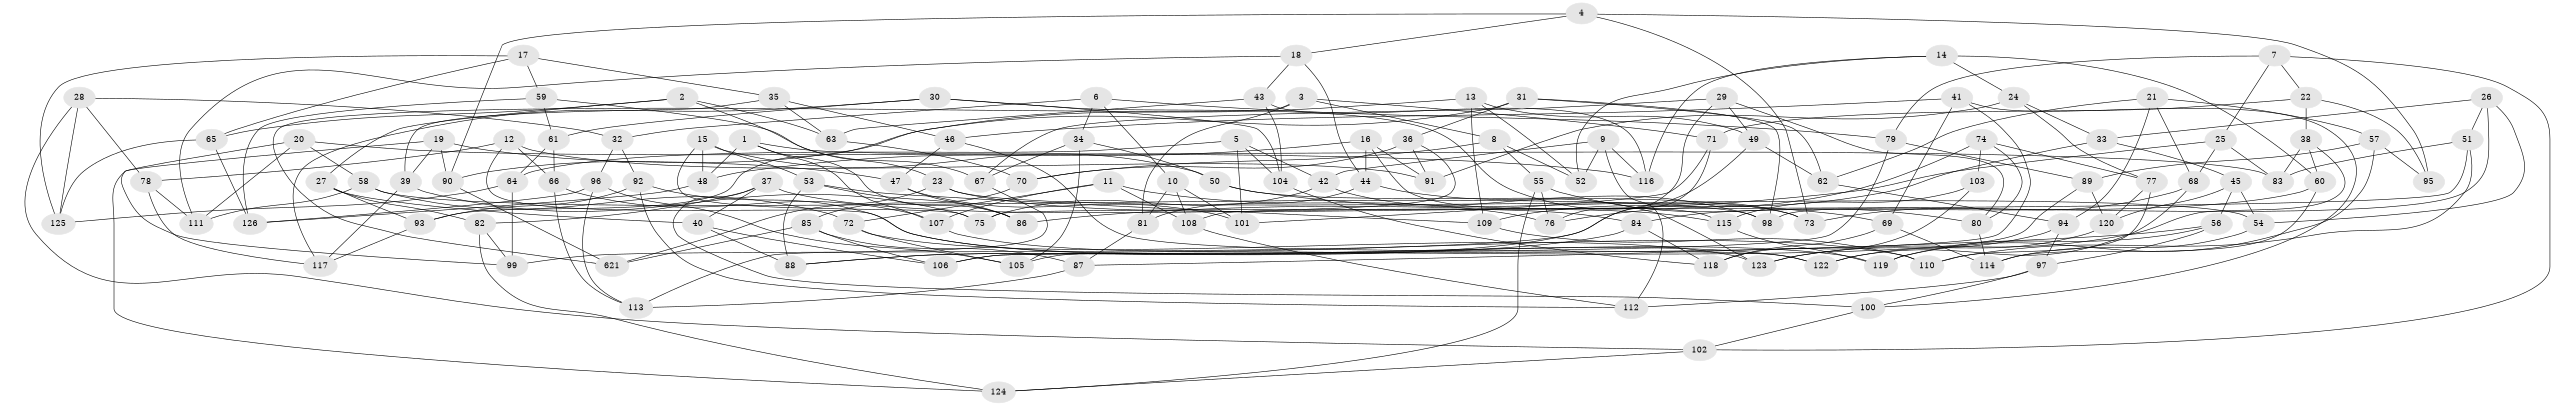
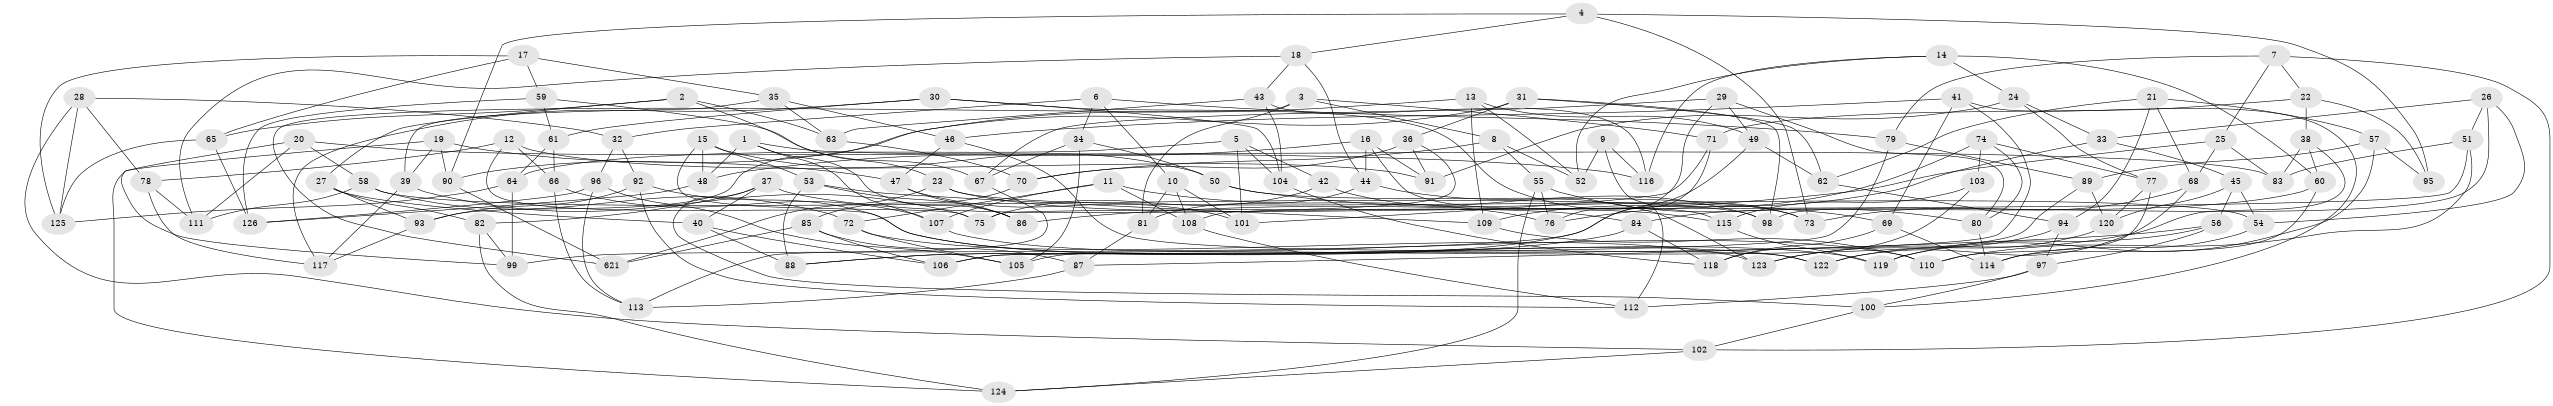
edge "9" -- "42": removed
